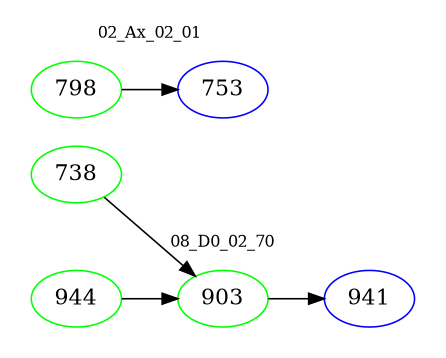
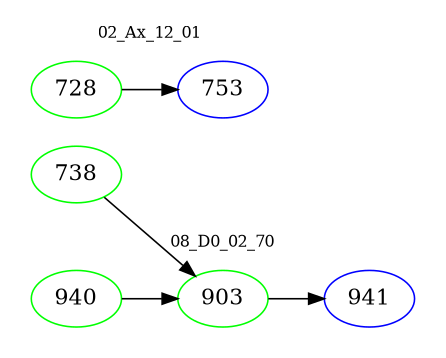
cluster "02_Ax_02_01": label "02_Ax_02_01" -> "02_Ax_12_01"
node "798": label "798" -> "728"
node "944": label "944" -> "940"
